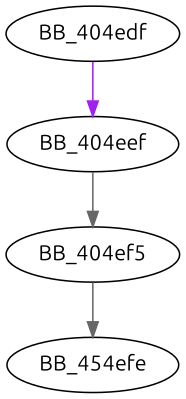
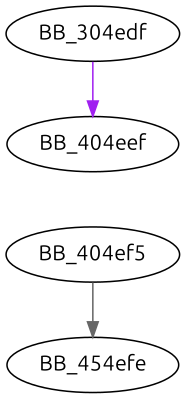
node "BB_404edf": label "BB_404edf" -> "BB_304edf"
edge "BB_404eef" -> "BB_404ef5": removed
